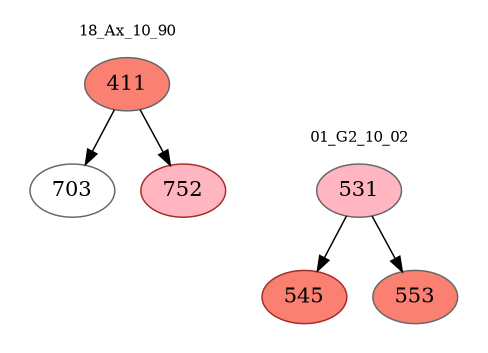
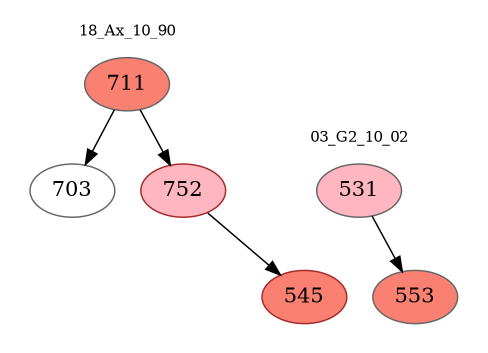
node "411": label "411" -> "711"
cluster "01_G2_10_02": label "01_G2_10_02" -> "03_G2_10_02"
edge "531" -> "545": now "752" -> "545"
